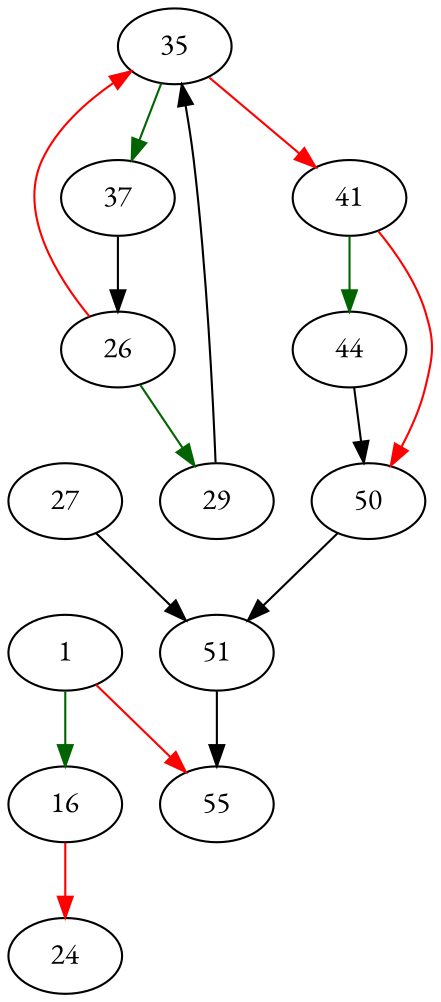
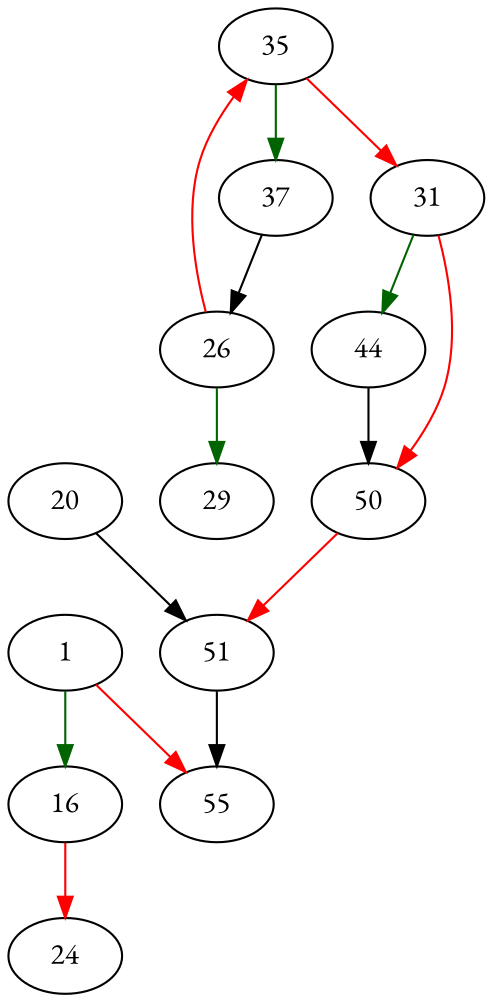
node "41": label "41" -> "31"
edge "29" -> "35": removed
node "27": label "27" -> "20"
edge "50" -> "51": color black -> red
